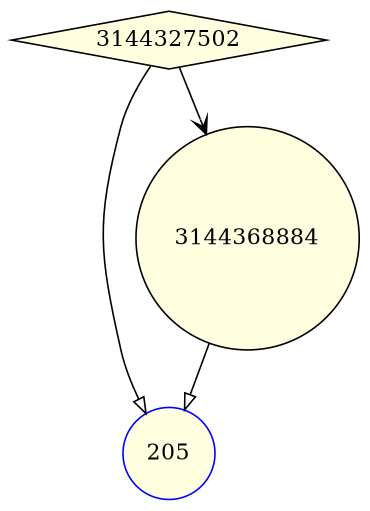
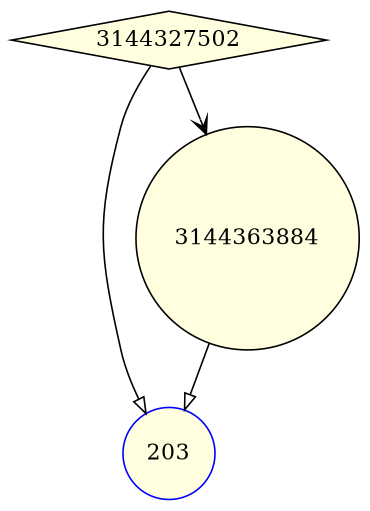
node "3144368884": label "3144368884" -> "3144363884"
node "205": label "205" -> "203"
